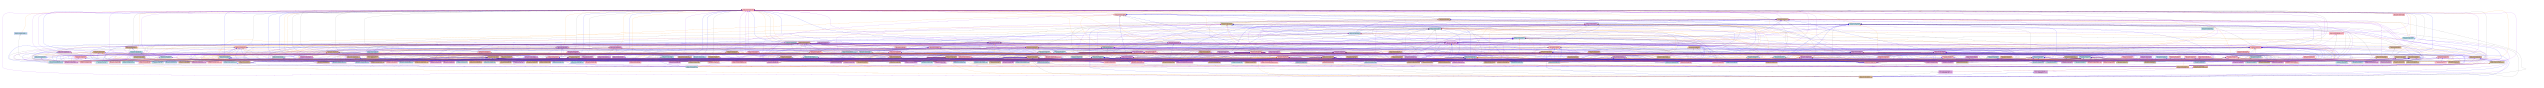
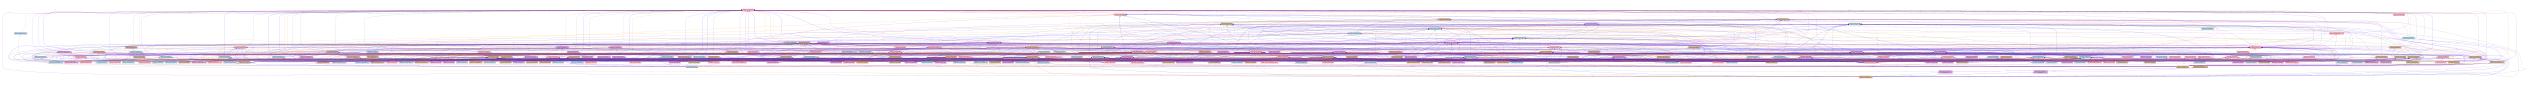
node "/home/runner/work/doxygen /doxygen/src/trace.cpp": removed
